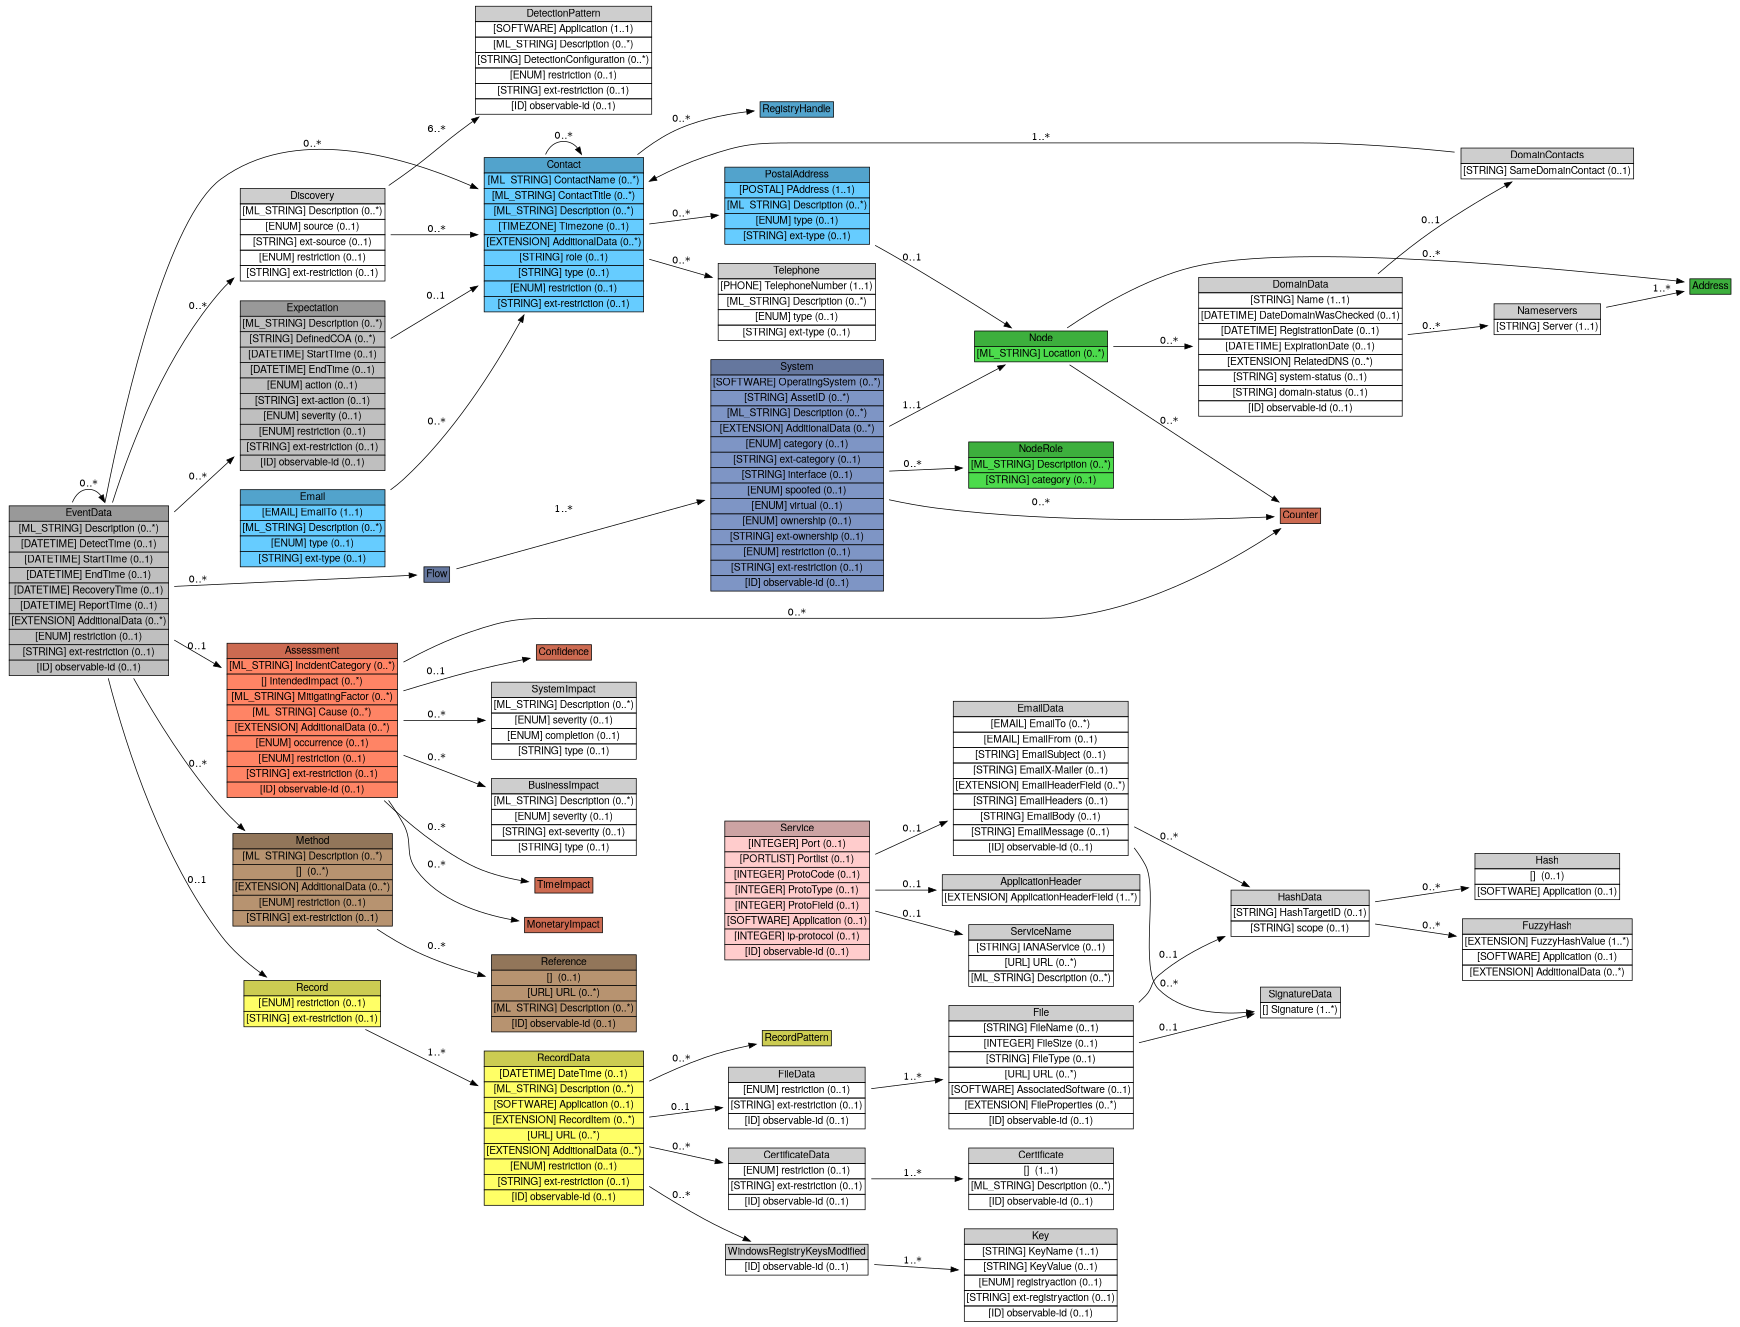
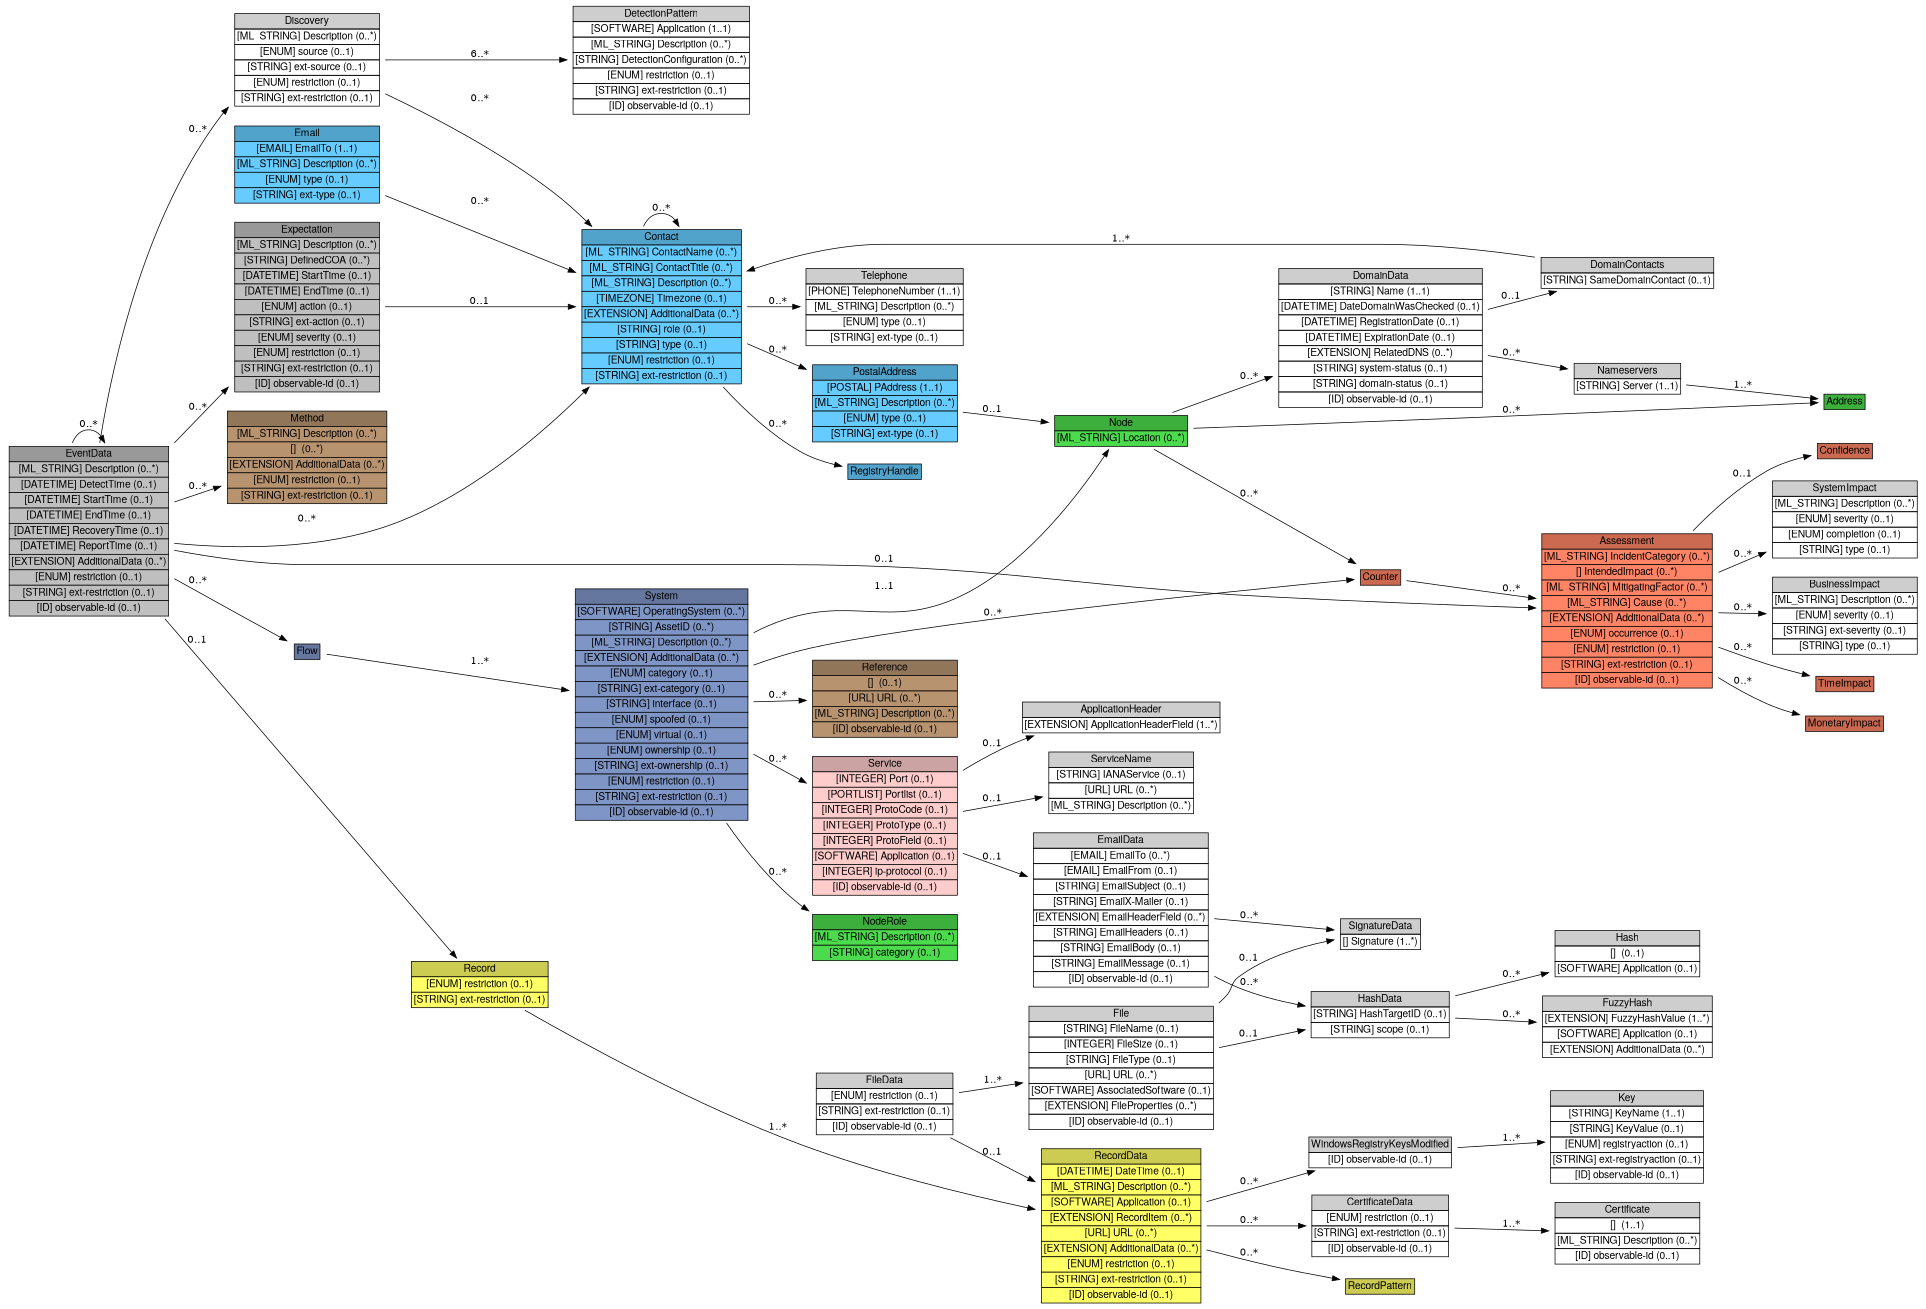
edge "Assessment" -> "Counter": reversed
edge "System" -> "Service": added, label "0..*"
edge "Method" -> "Reference": now "System" -> "Reference"
edge "RecordData" -> "FileData": reversed
